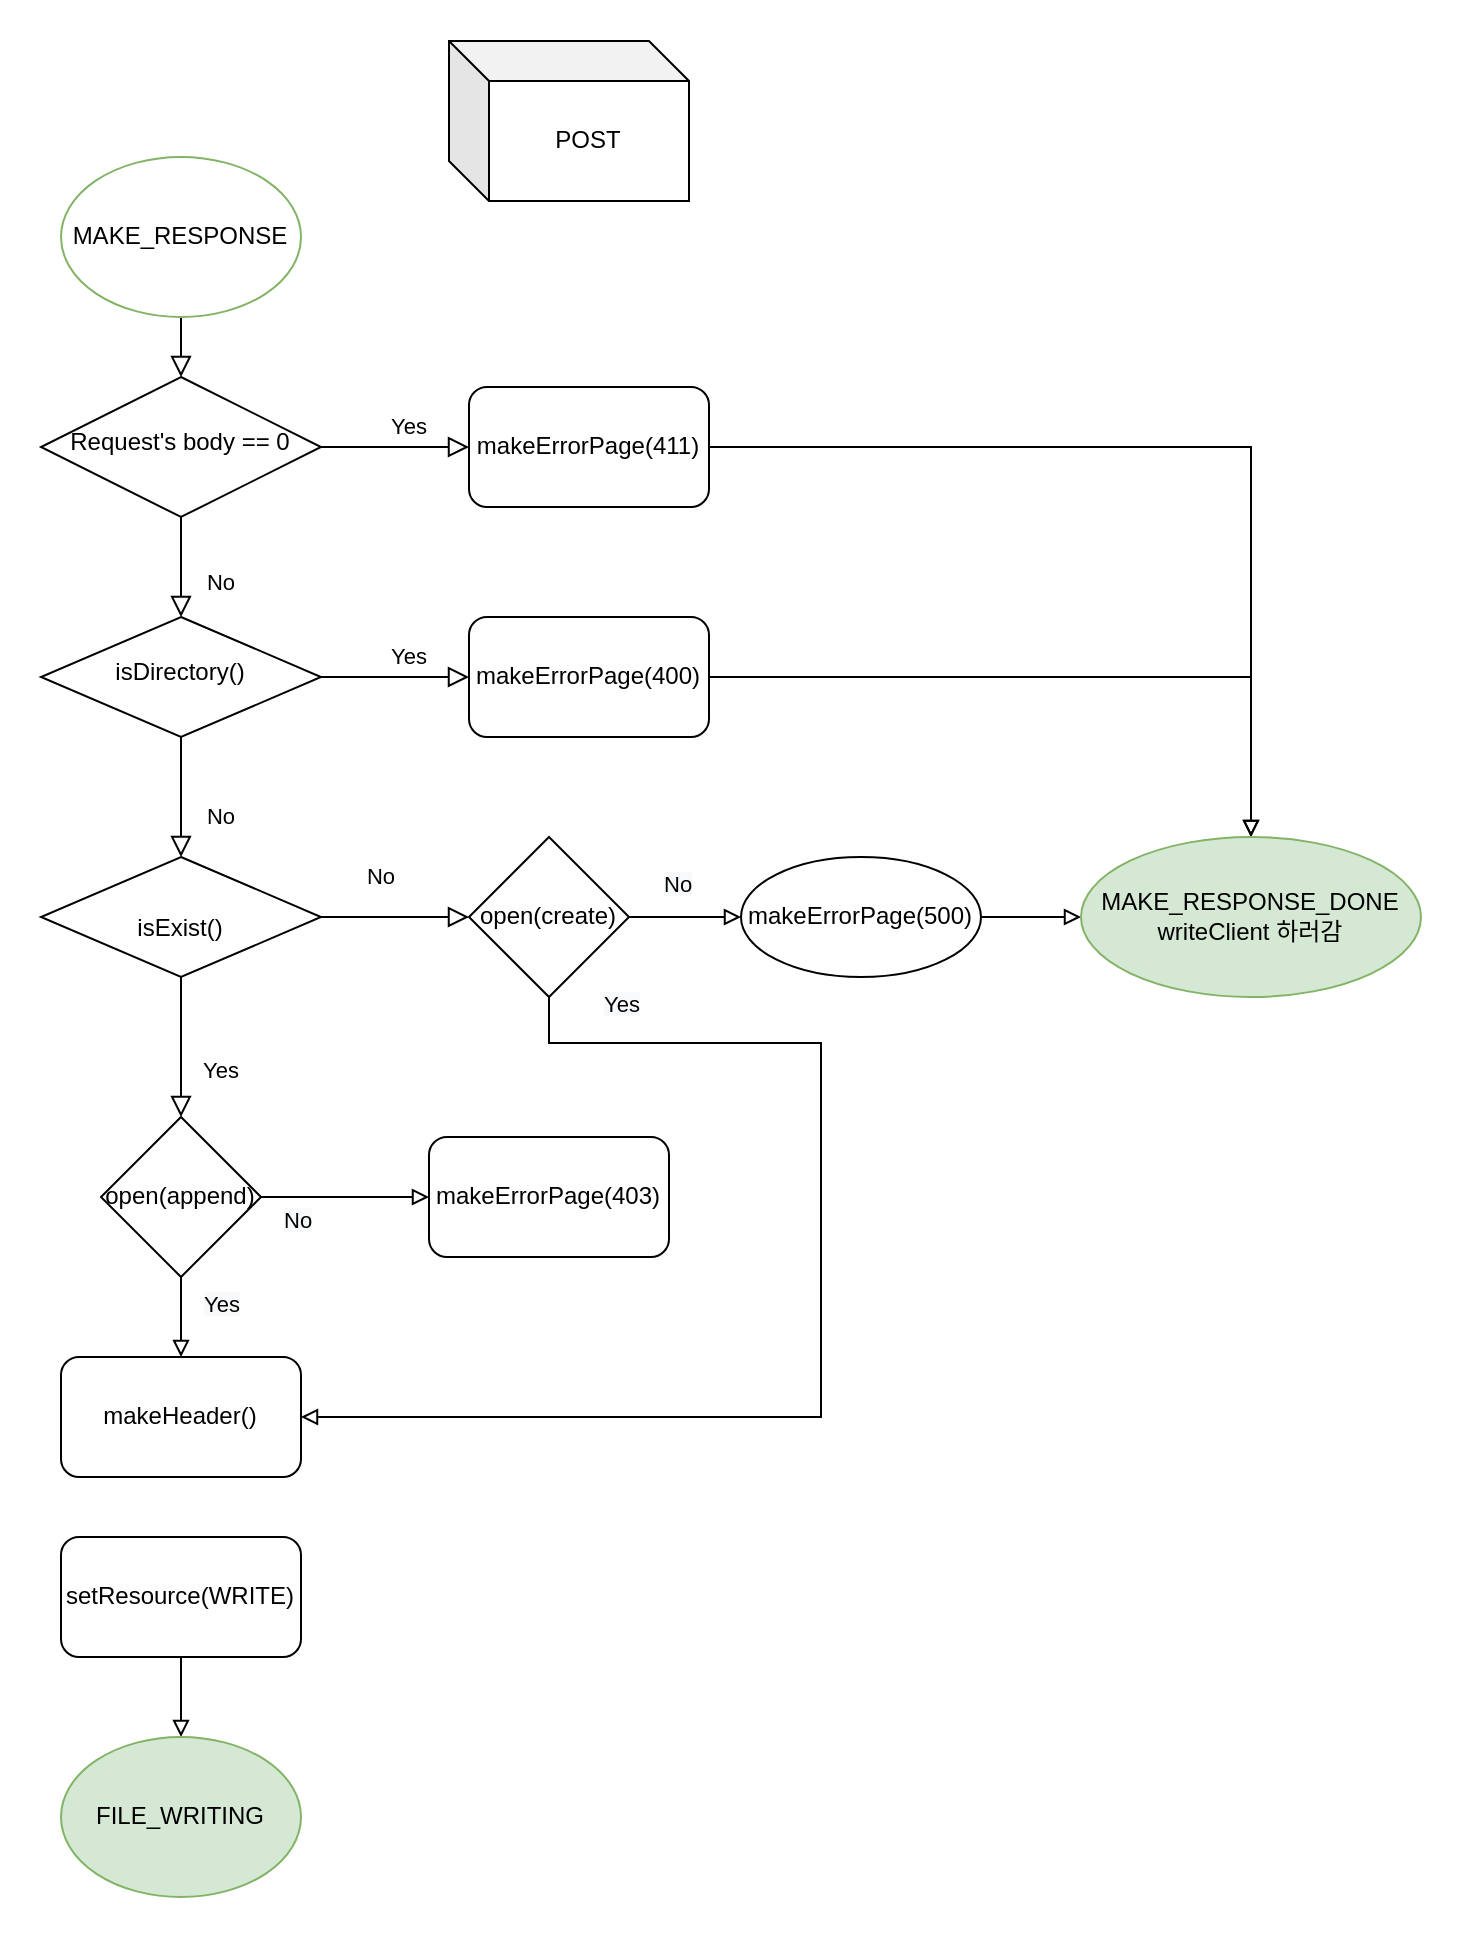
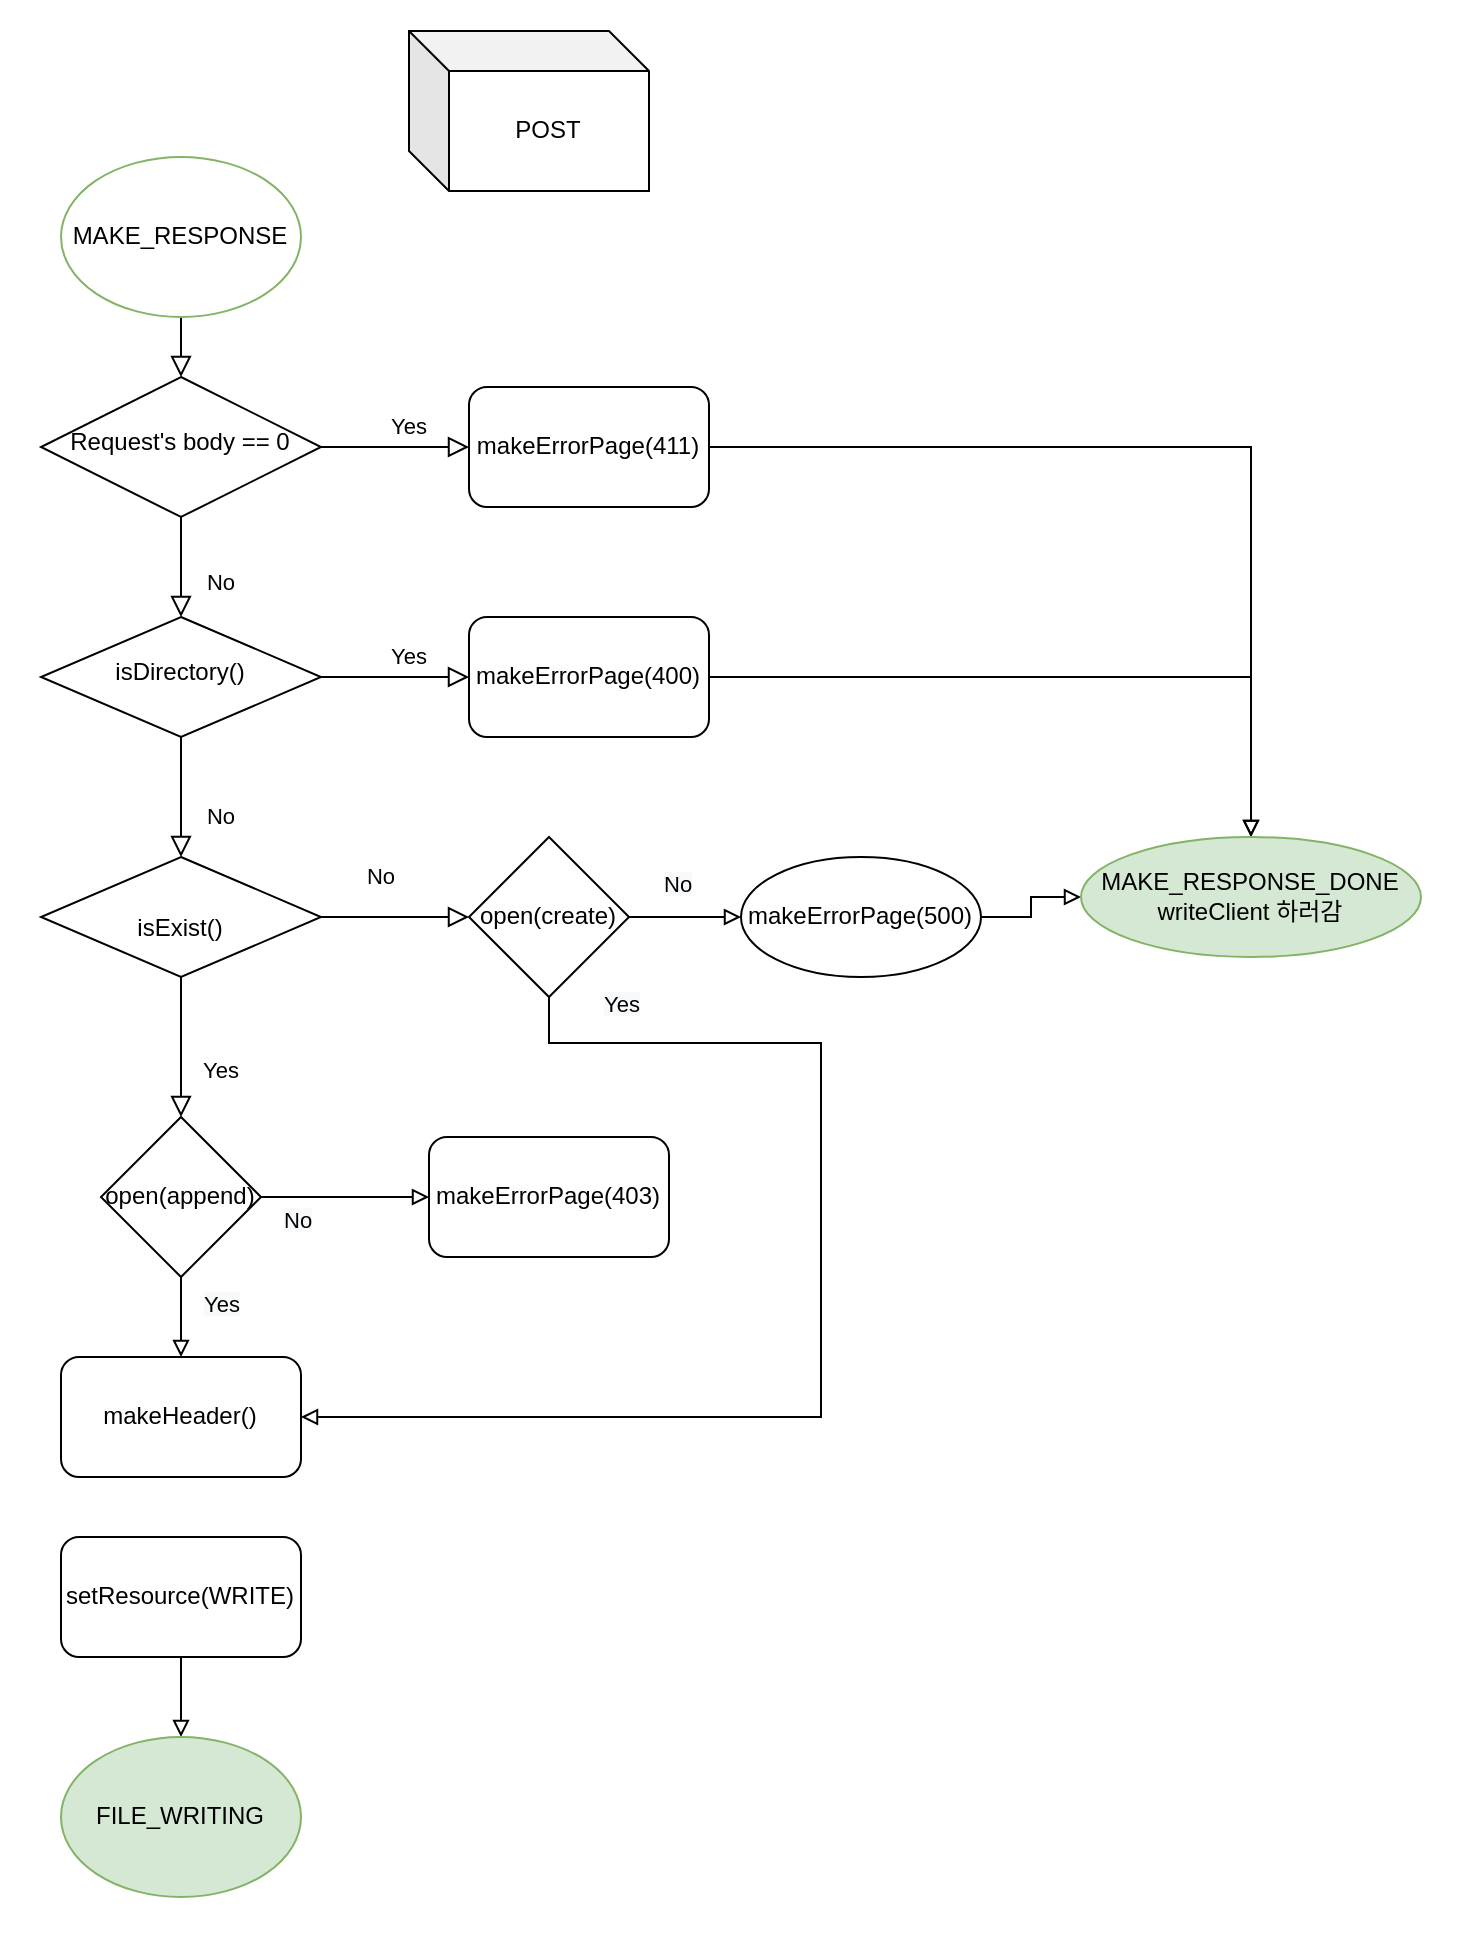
node "POST": moved (569, 121) -> (529, 111)
node "MAKE_RESPONSE_DONE writeClient 하러감": size 340x160 -> 340x120
